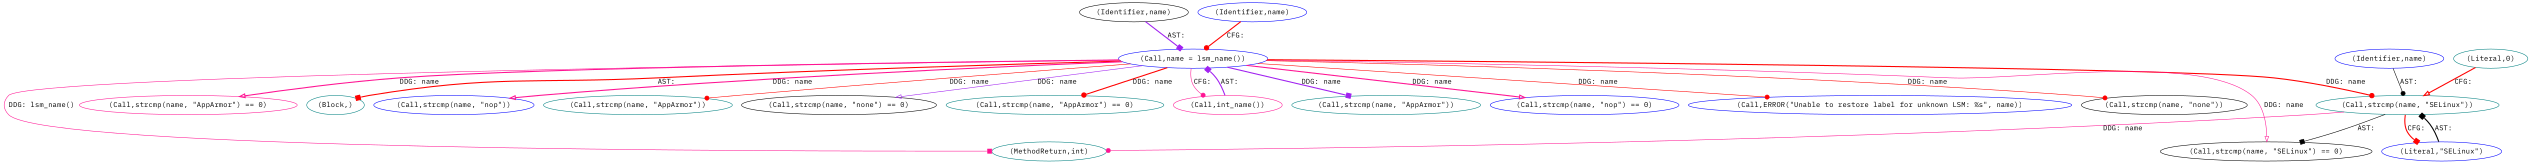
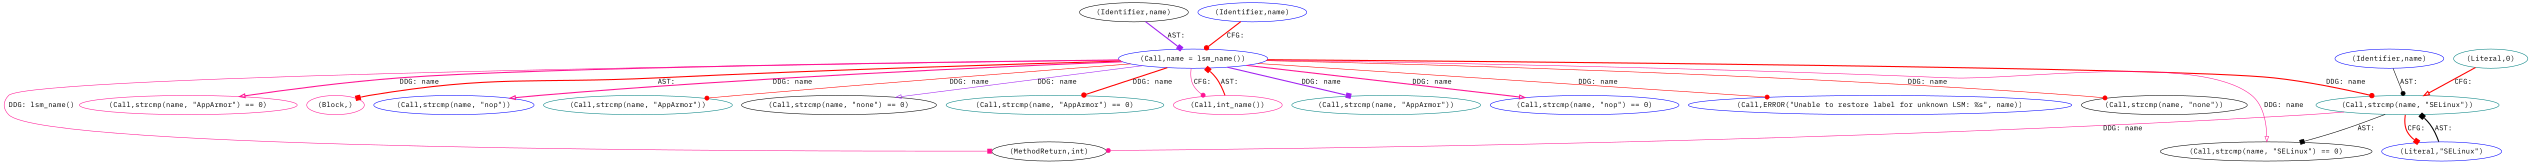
edge "(Call,int_name())" -> "(Call,name = lsm_name())": color purple -> red
node "(Block,)": color teal -> deeppink
node "(MethodReturn,int)": color teal -> black
